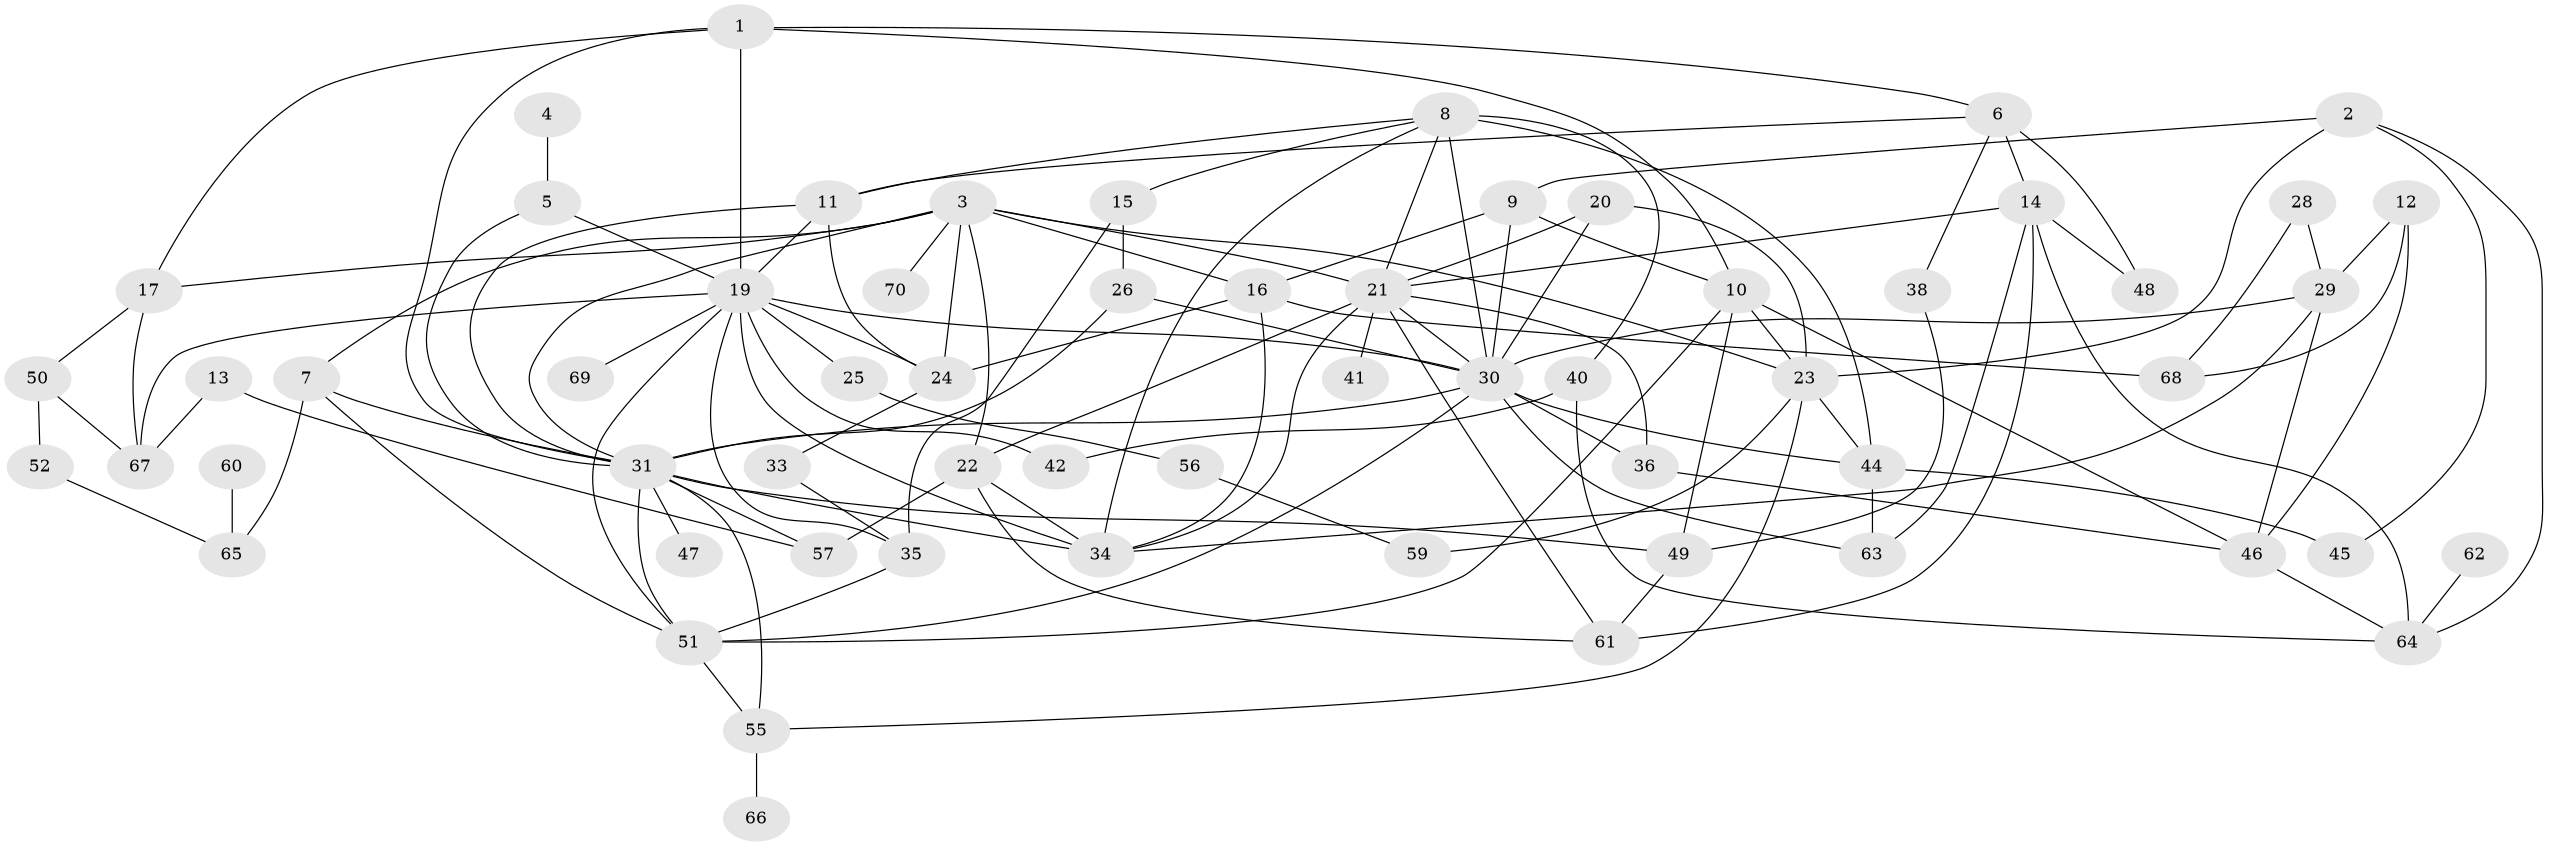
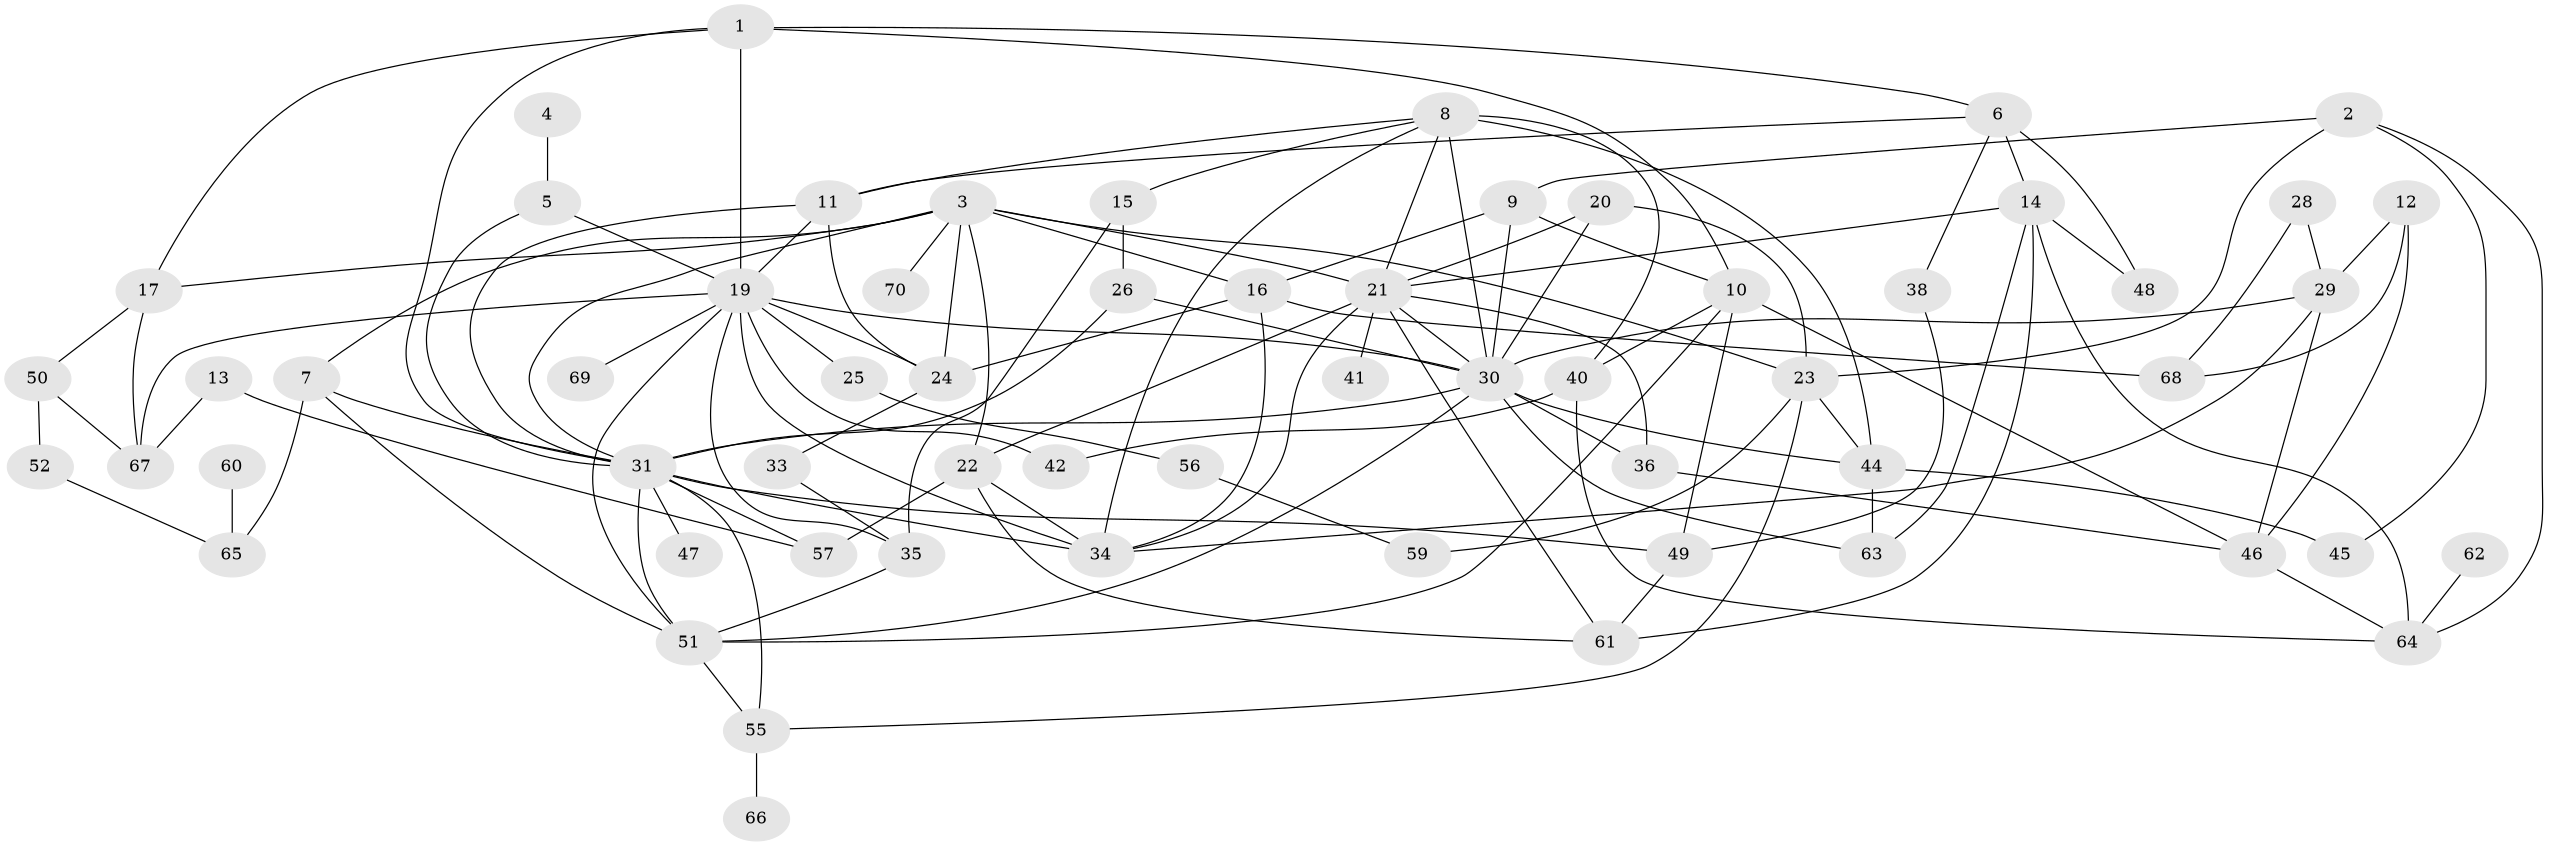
edge "10" -- "23": now "10" -- "40"
